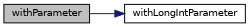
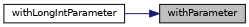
edge "withParameter" -> "withLongIntParameter": reversed
